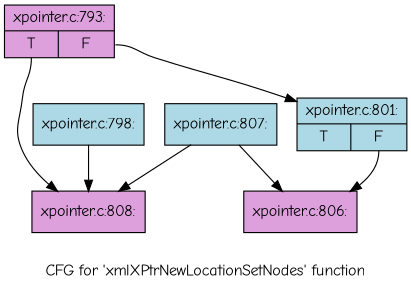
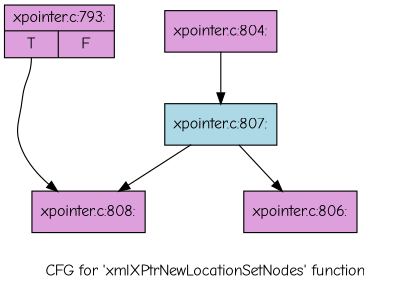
node "xpointer.c:804:": added
node "xpointer.c:798:": removed
node "xpointer.c:801:": removed
